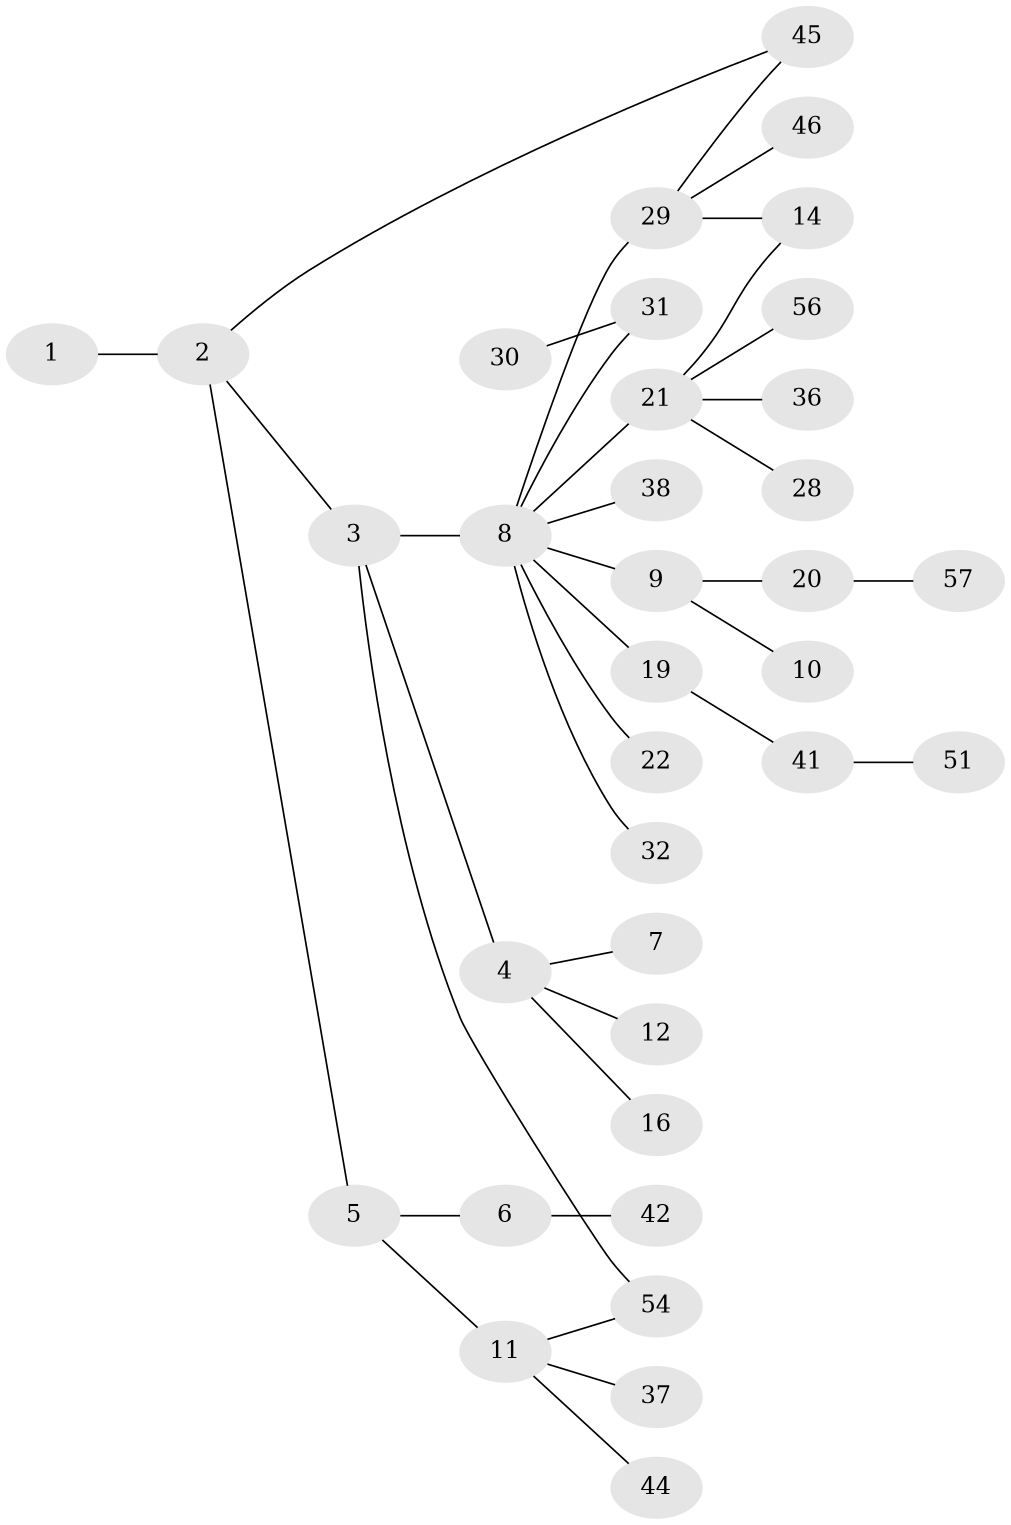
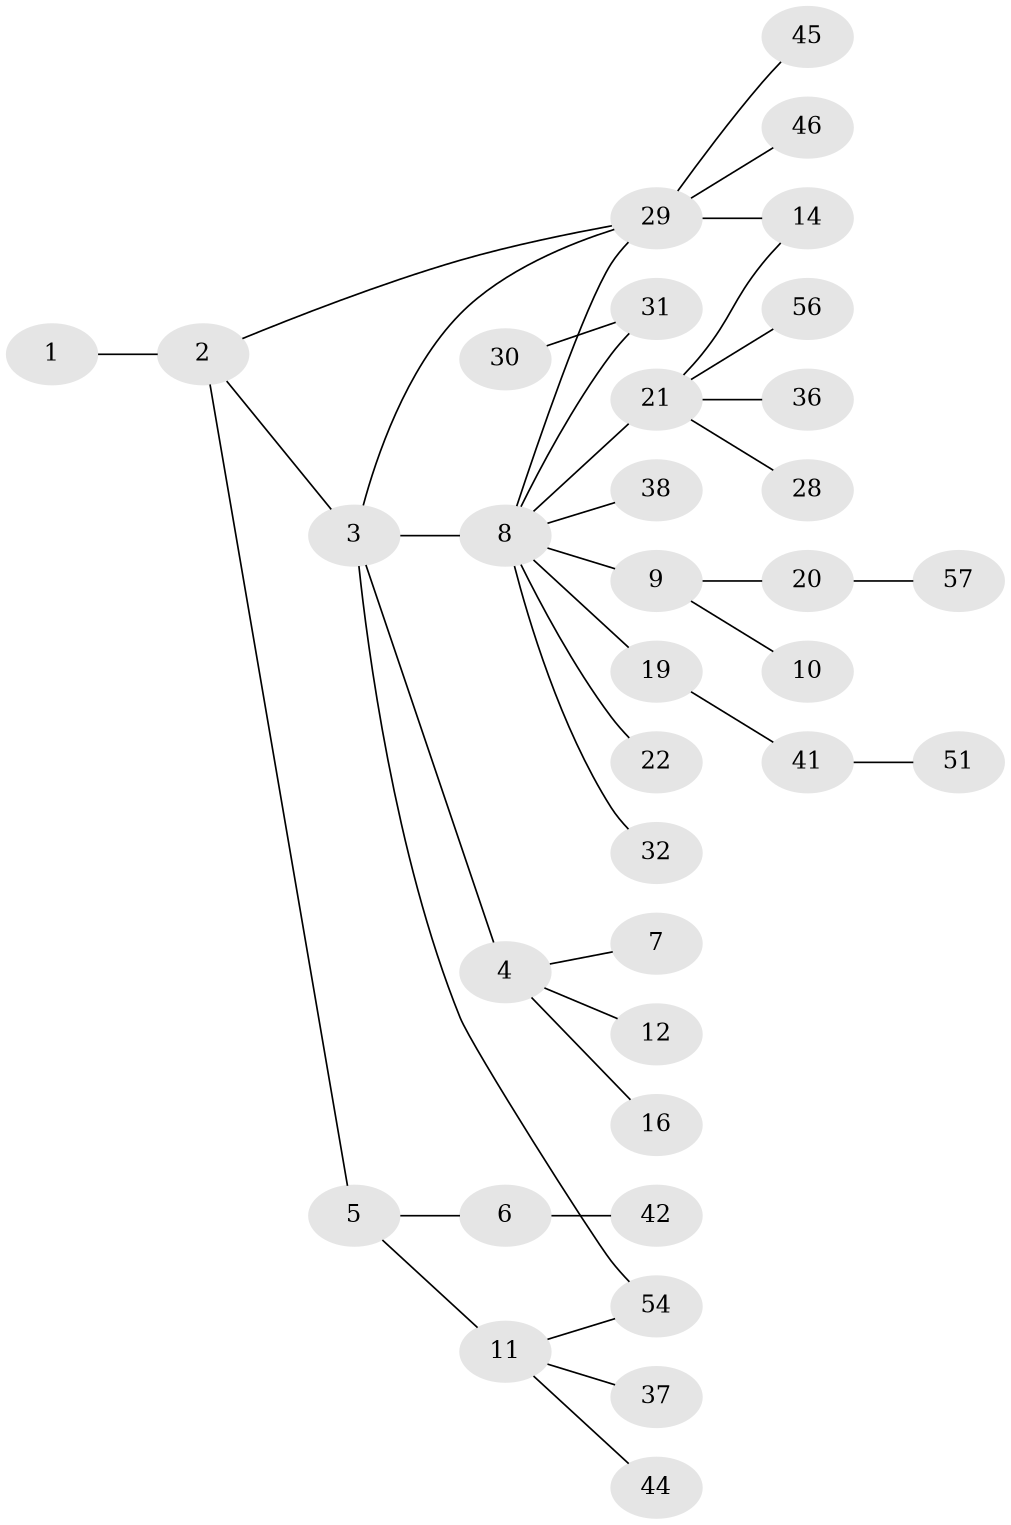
edge "45" -- "2": now "29" -- "2"
edge "29" -- "3": added
